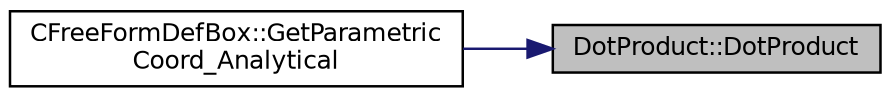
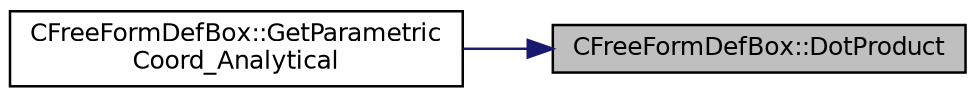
node "DotProduct::DotProduct": label "DotProduct::DotProduct" -> "CFreeFormDefBox::DotProduct"
